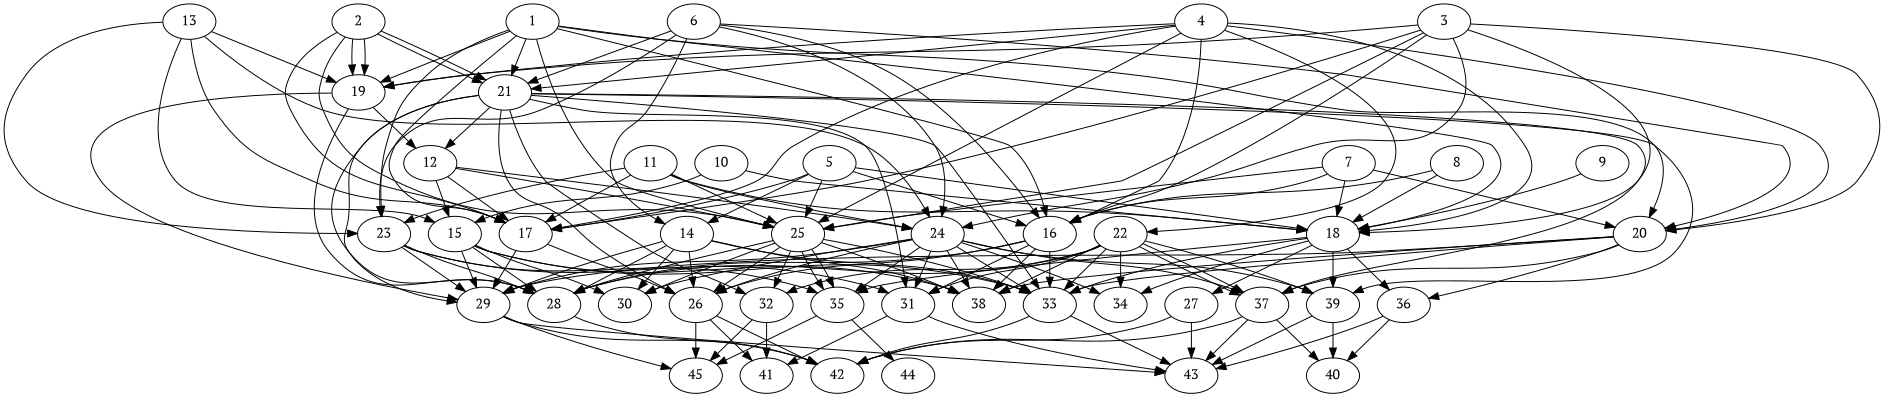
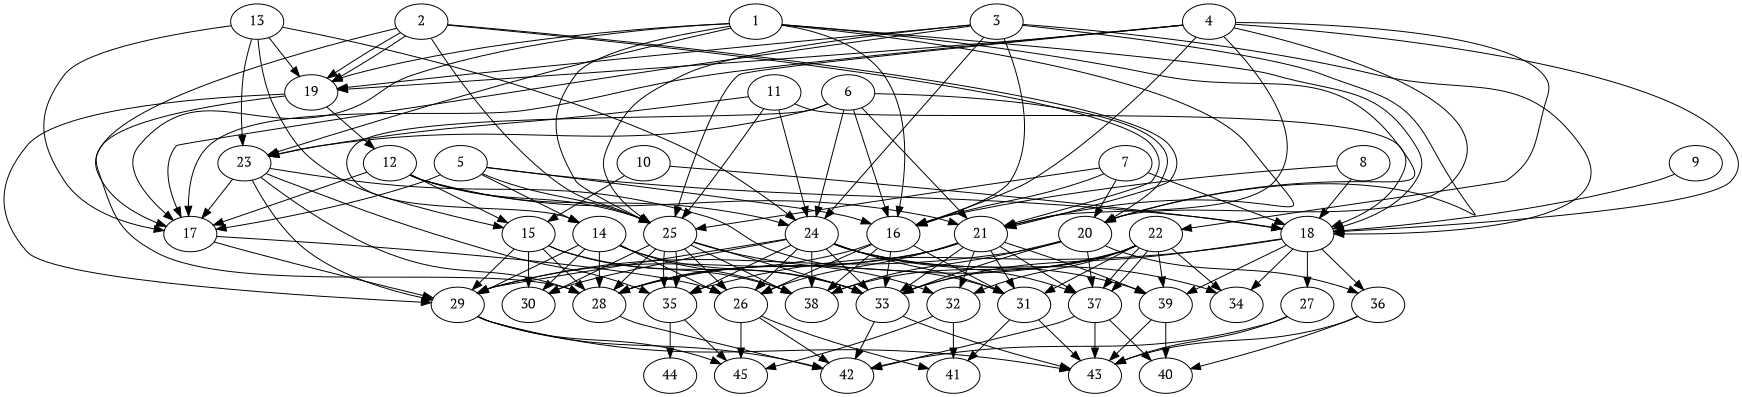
edge "21" -> "12": reversed
edge "11" -> "17": now "23" -> "17"
